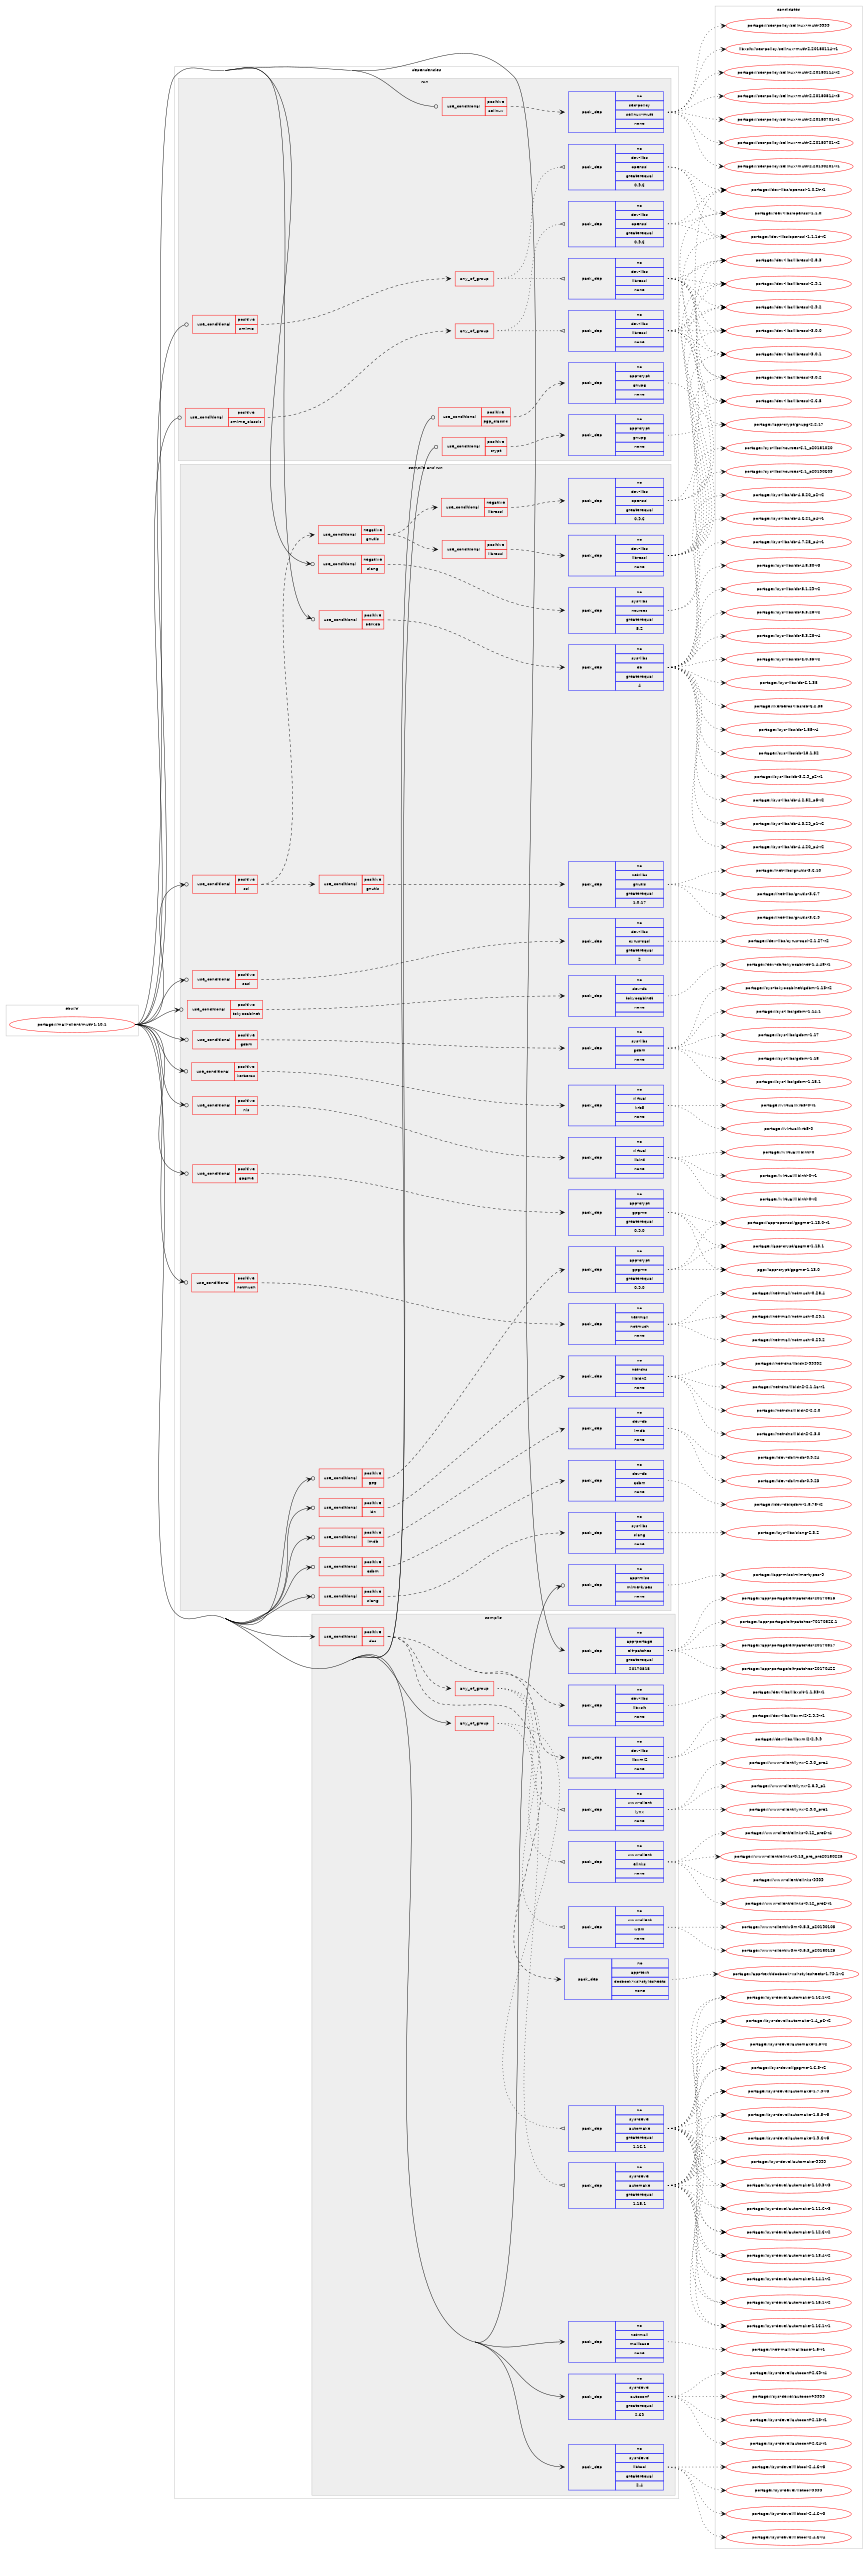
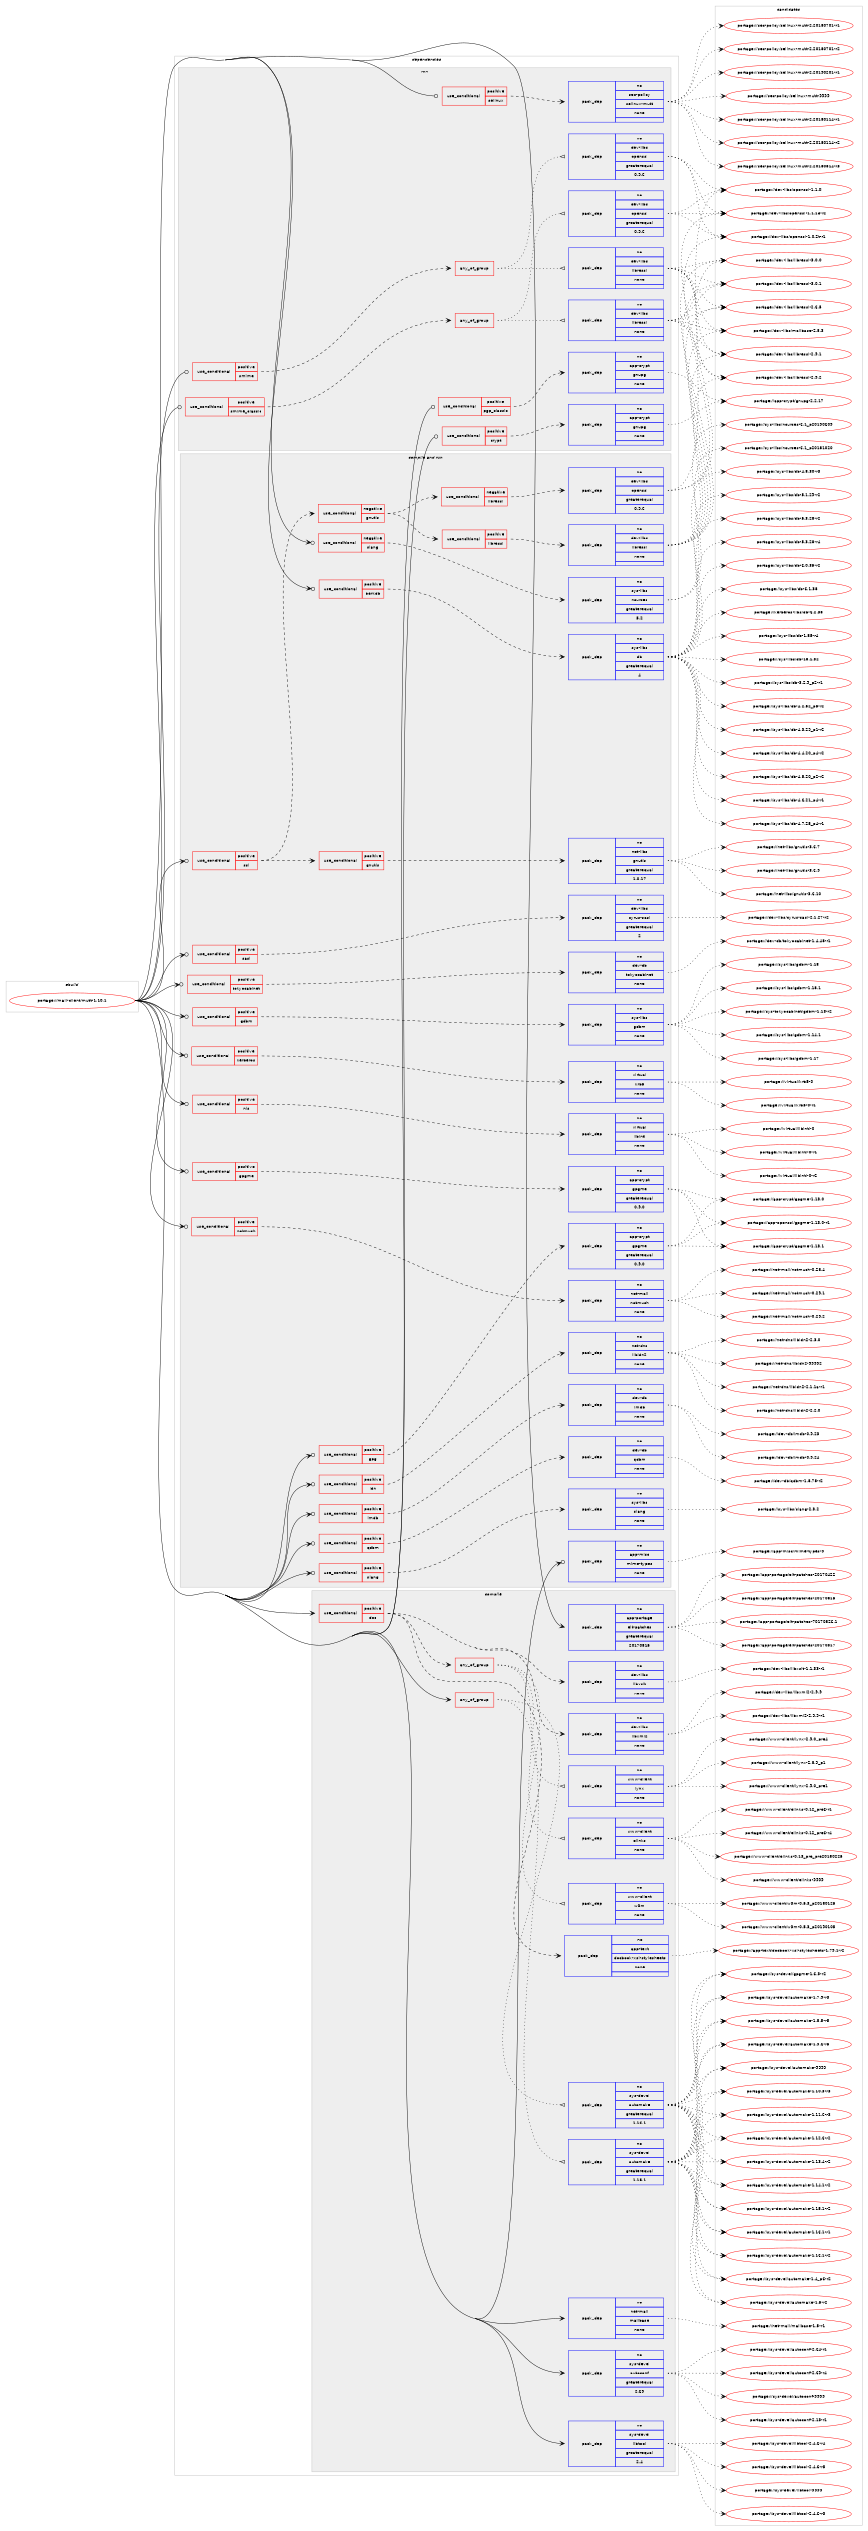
node "libxslt://sec-policy/selinux-mutt-2.20180114-r1": label "libxslt://sec-policy/selinux-mutt-2.20180114-r1" -> "portage://sec-policy/selinux-mutt-2.20180114-r1"
node "portage://dev-libs/libressl-2.8.3": label "portage://dev-libs/libressl-2.8.3" -> "portage://dev-libs/mailbase-2.8.3"
node "portage://dev-libs/libressl-3.0.2": removed
node "pgp://app-crypt/gpgme-1.13.0": label "pgp://app-crypt/gpgme-1.13.0" -> "portage://app-crypt/gpgme-1.13.0"
